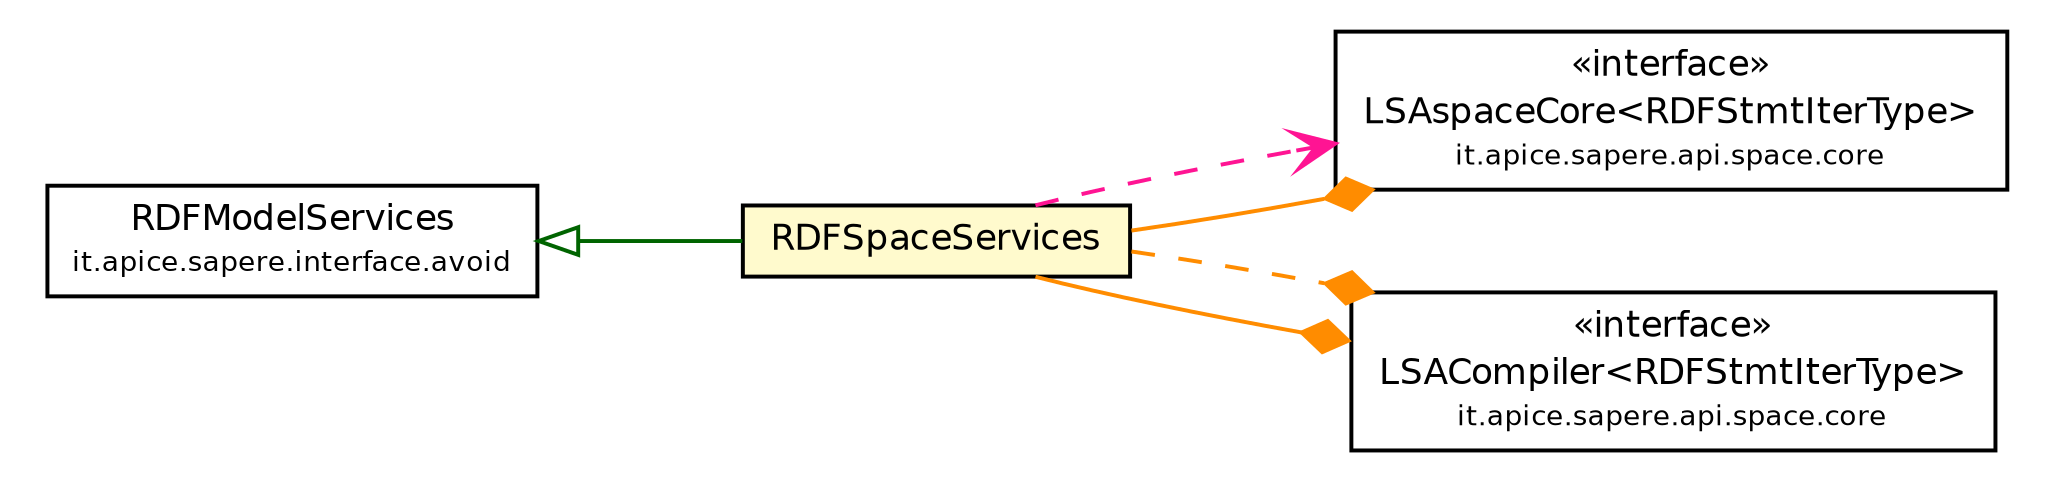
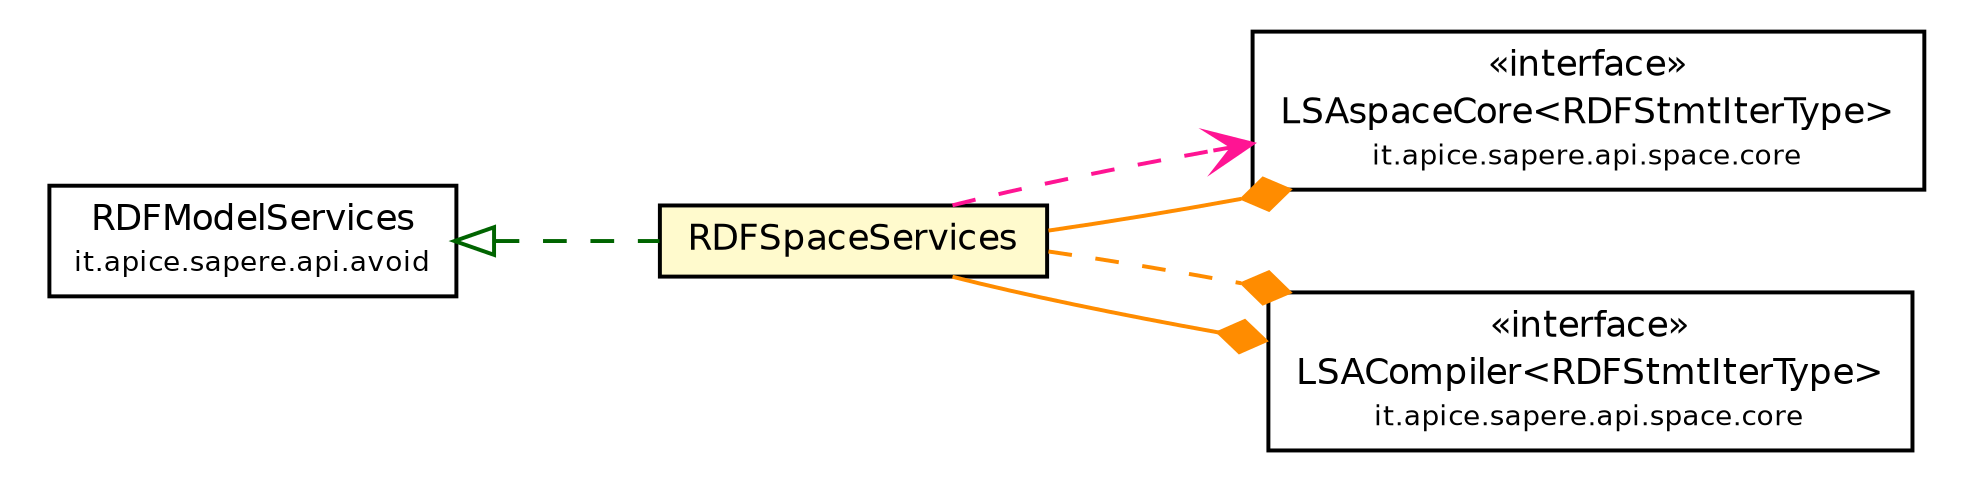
edge "RDFSpaceServices" -> "RDFModelServices": style solid -> dashed
node "RDFModelServices": text "it.apice.sapere.interface.avoid" -> "it.apice.sapere.api.avoid"
